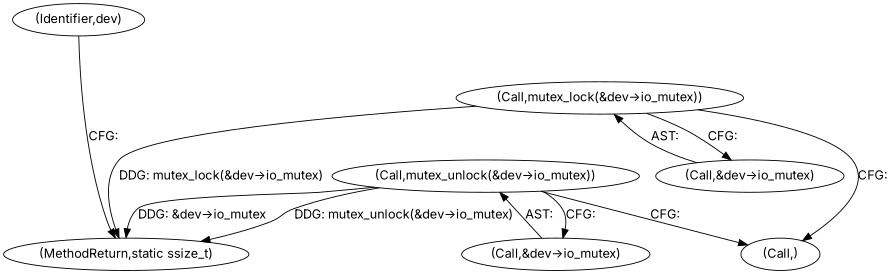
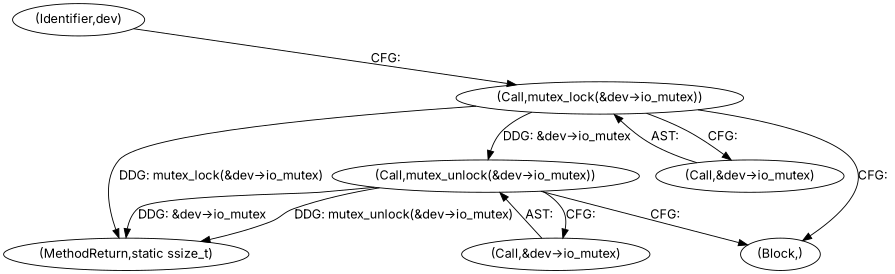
edge "(Call,mutex_lock(&dev->io_mutex))" -> "(Call,mutex_unlock(&dev->io_mutex))": added, label "DDG: &dev->io_mutex"
edge "(Identifier,dev)" -> "(MethodReturn,static ssize_t)": now "(Identifier,dev)" -> "(Call,mutex_lock(&dev->io_mutex))"
node "(Call,)": label "(Call,)" -> "(Block,)"
